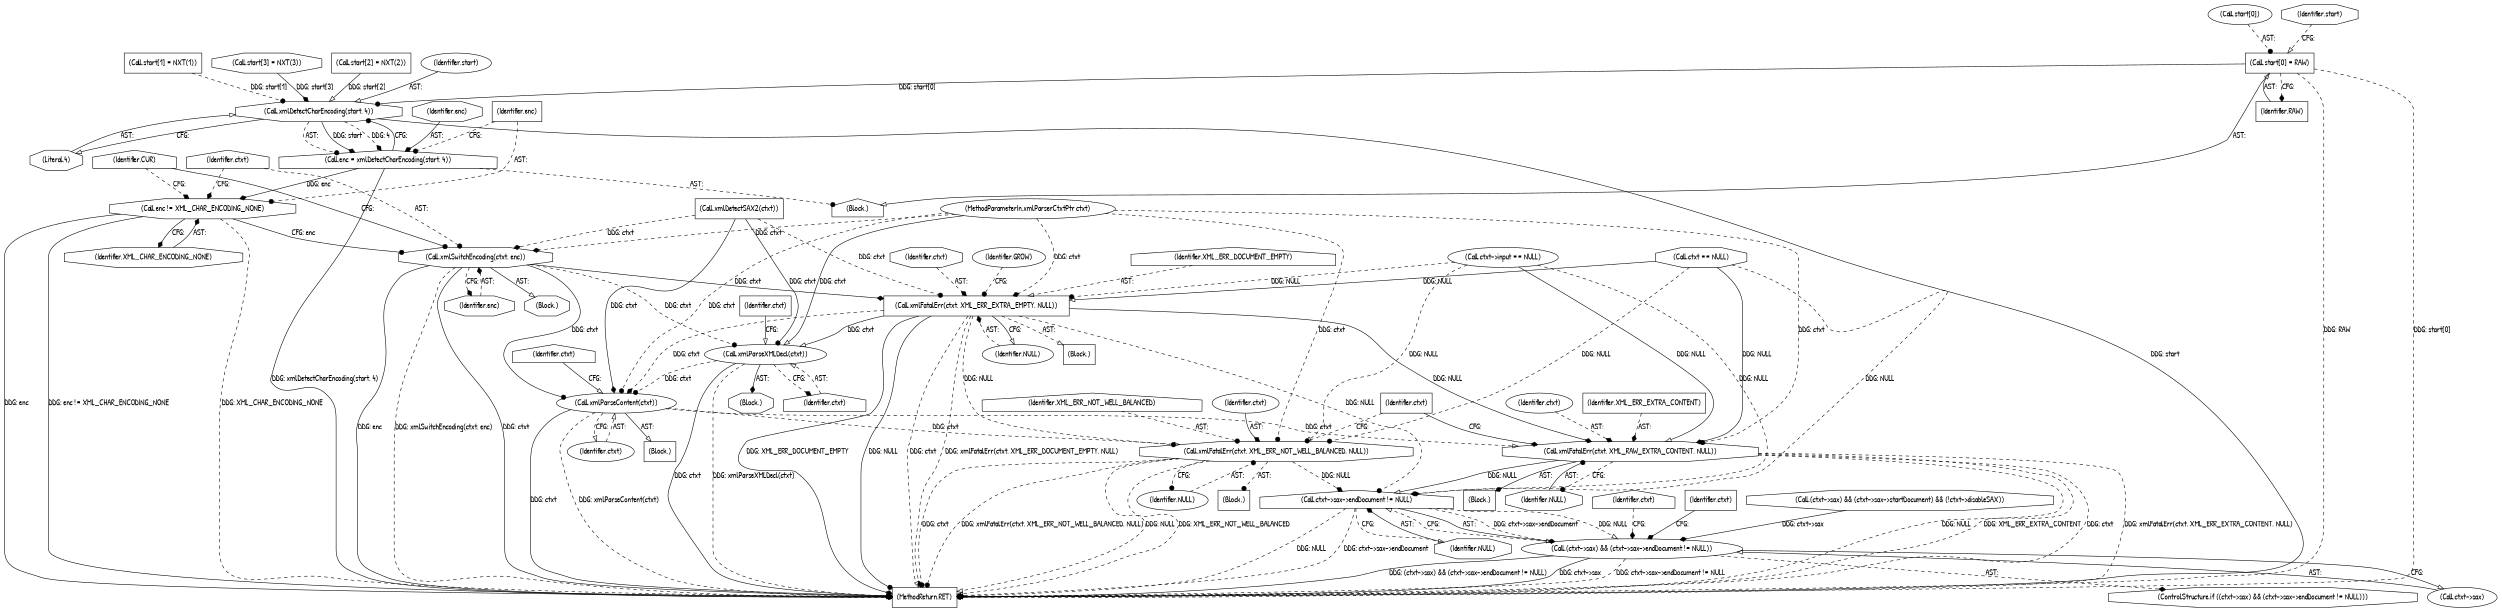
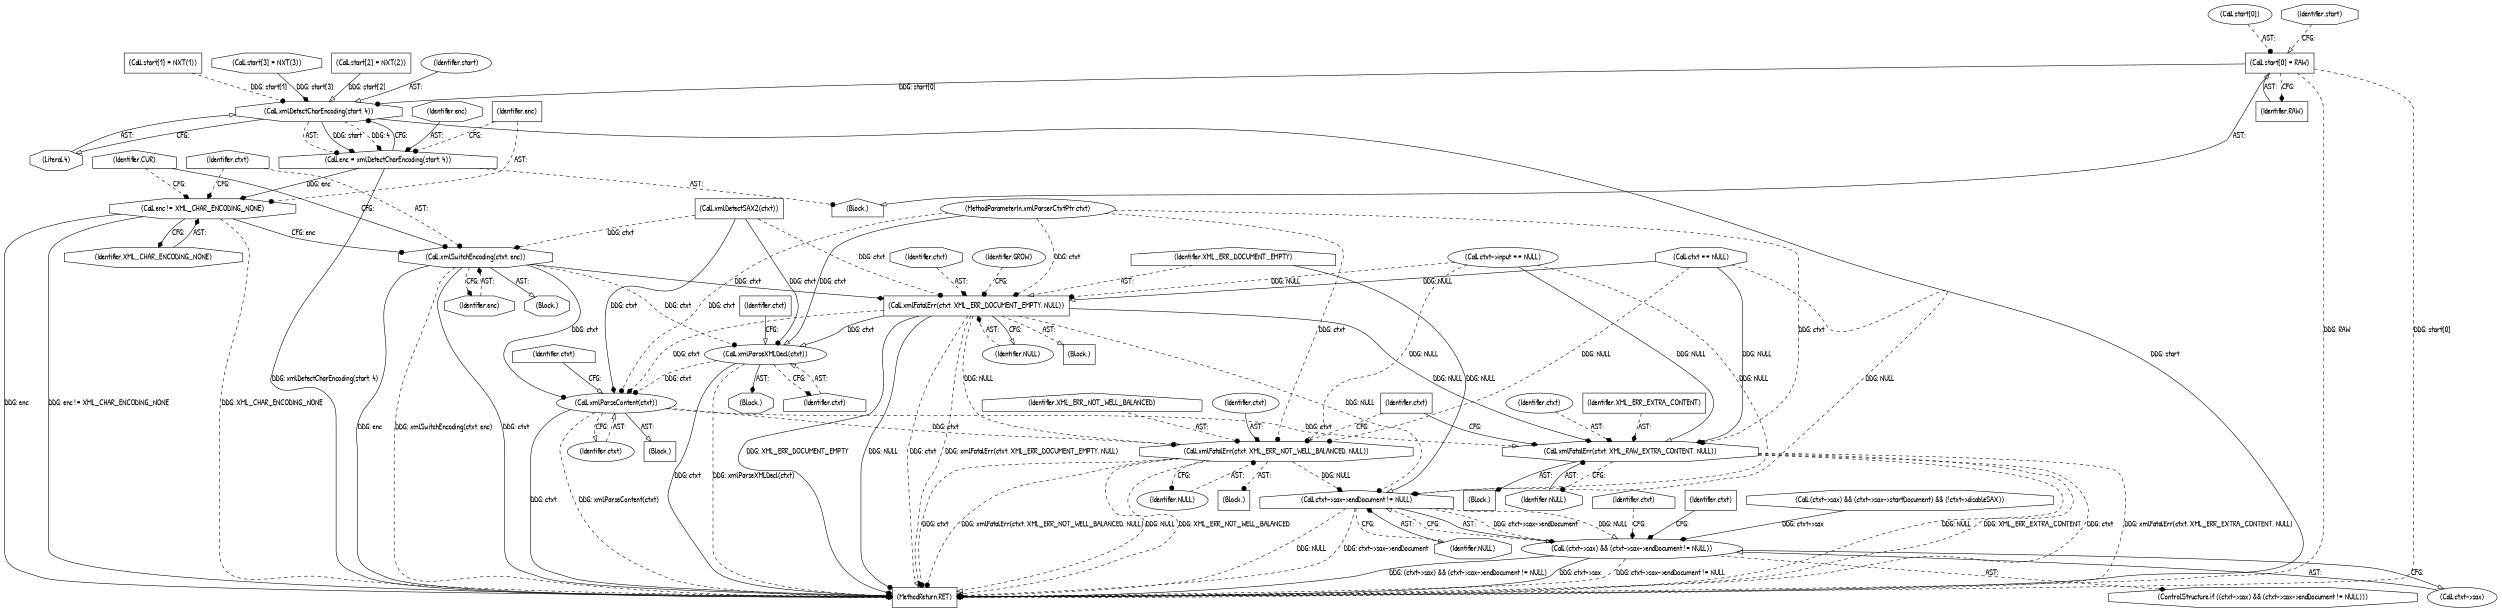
edge "(MethodParameterIn,xmlParserCtxtPtr ctxt)" -> "(Call,xmlSwitchEncoding(ctxt, enc))": removed, label "DDG: ctxt"
node "(Call,xmlFatalErr(ctxt, XML_ERR_EXTRA_EMPTY, NULL))": label "(Call,xmlFatalErr(ctxt, XML_ERR_EXTRA_EMPTY, NULL))" -> "(Call,xmlFatalErr(ctxt, XML_ERR_DOCUMENT_EMPTY, NULL))"
edge "(Call,xmlFatalErr(ctxt, XML_RAW_EXTRA_CONTENT, NULL))" -> "(Call,ctxt->sax->endDocument != NULL)": now "(Identifier,XML_ERR_DOCUMENT_EMPTY)" -> "(Call,ctxt->sax->endDocument != NULL)"
